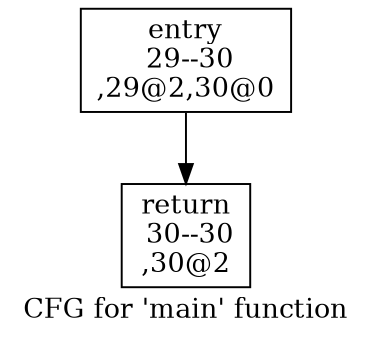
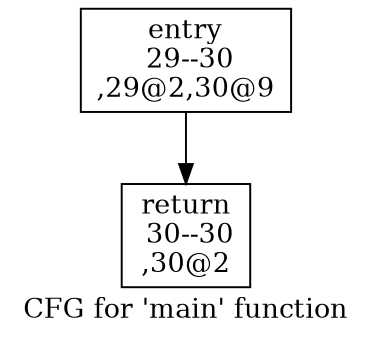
node "entry": text ",29@2,30@0" -> ",29@2,30@9"
